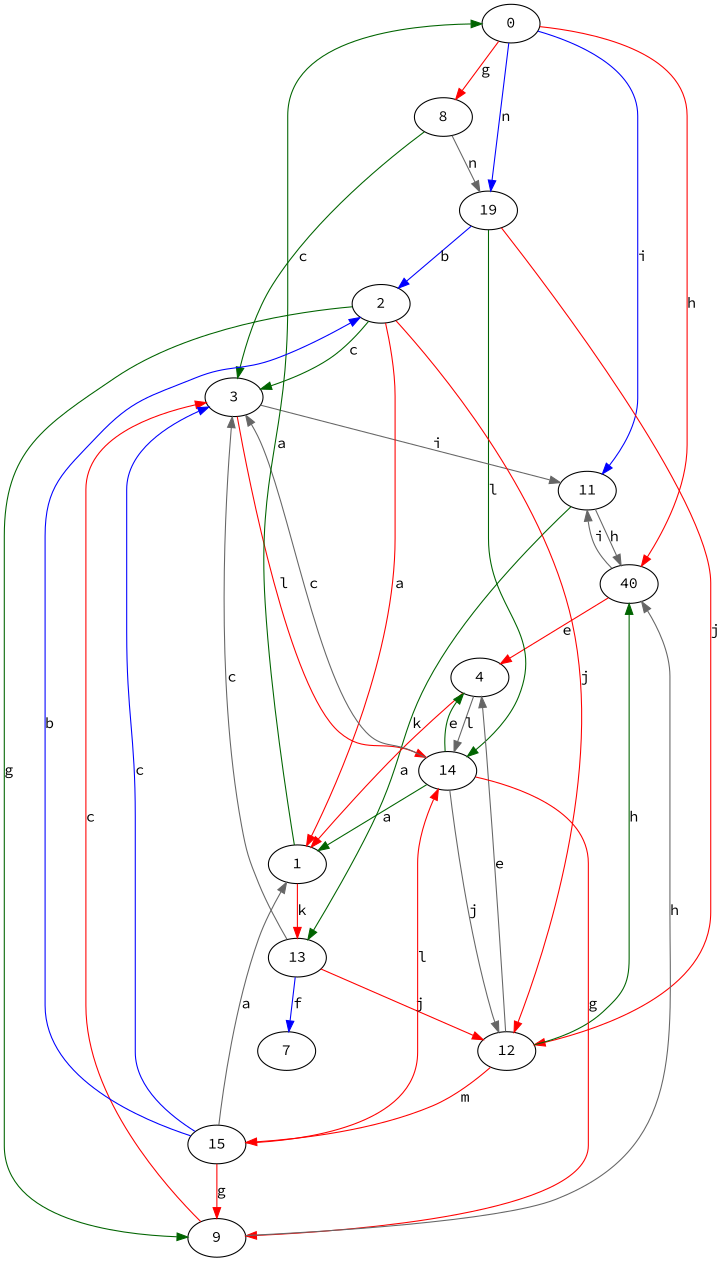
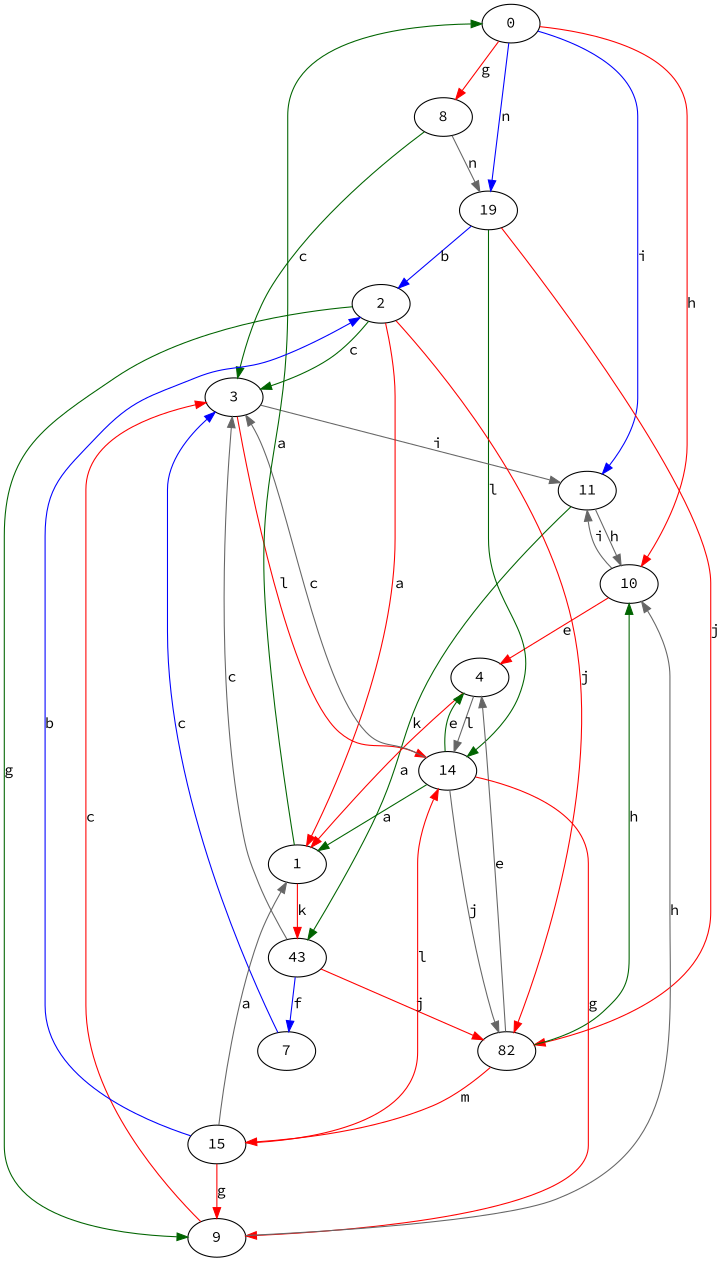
node "40": label "40" -> "10"
edge "15" -> "3": now "7" -> "3"
node "13": label "13" -> "43"
node "12": label "12" -> "82"
